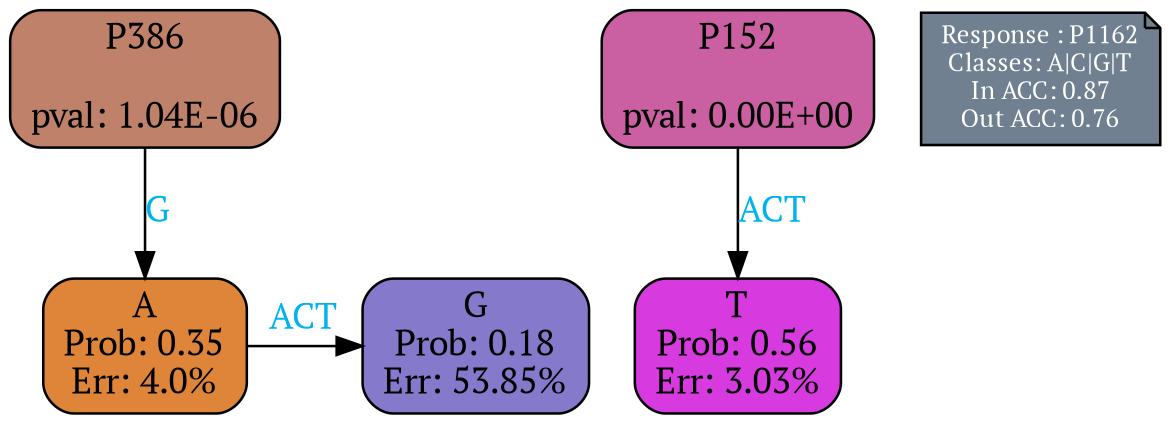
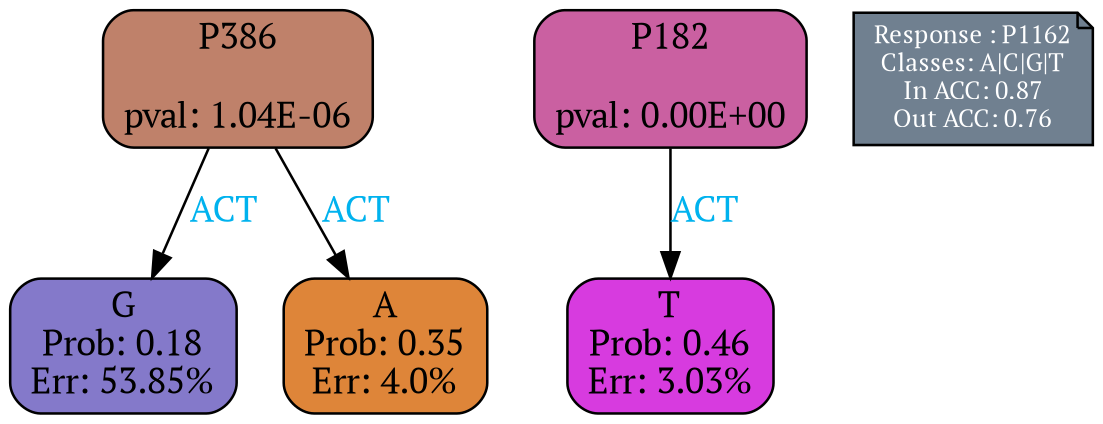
node "P152 pval: 0.00E+00": label "P152 pval: 0.00E+00" -> "P182 pval: 0.00E+00"
edge "P386 pval: 1.04E-06" -> "A Prob: 0.35 Err: 4.0%": label "G" -> "ACT"
edge "A Prob: 0.35 Err: 4.0%" -> "G Prob: 0.18 Err: 53.85%": now "P386 pval: 1.04E-06" -> "G Prob: 0.18 Err: 53.85%"
node "T Prob: 0.56 Err: 3.03%": label "T Prob: 0.56 Err: 3.03%" -> "T Prob: 0.46 Err: 3.03%"
